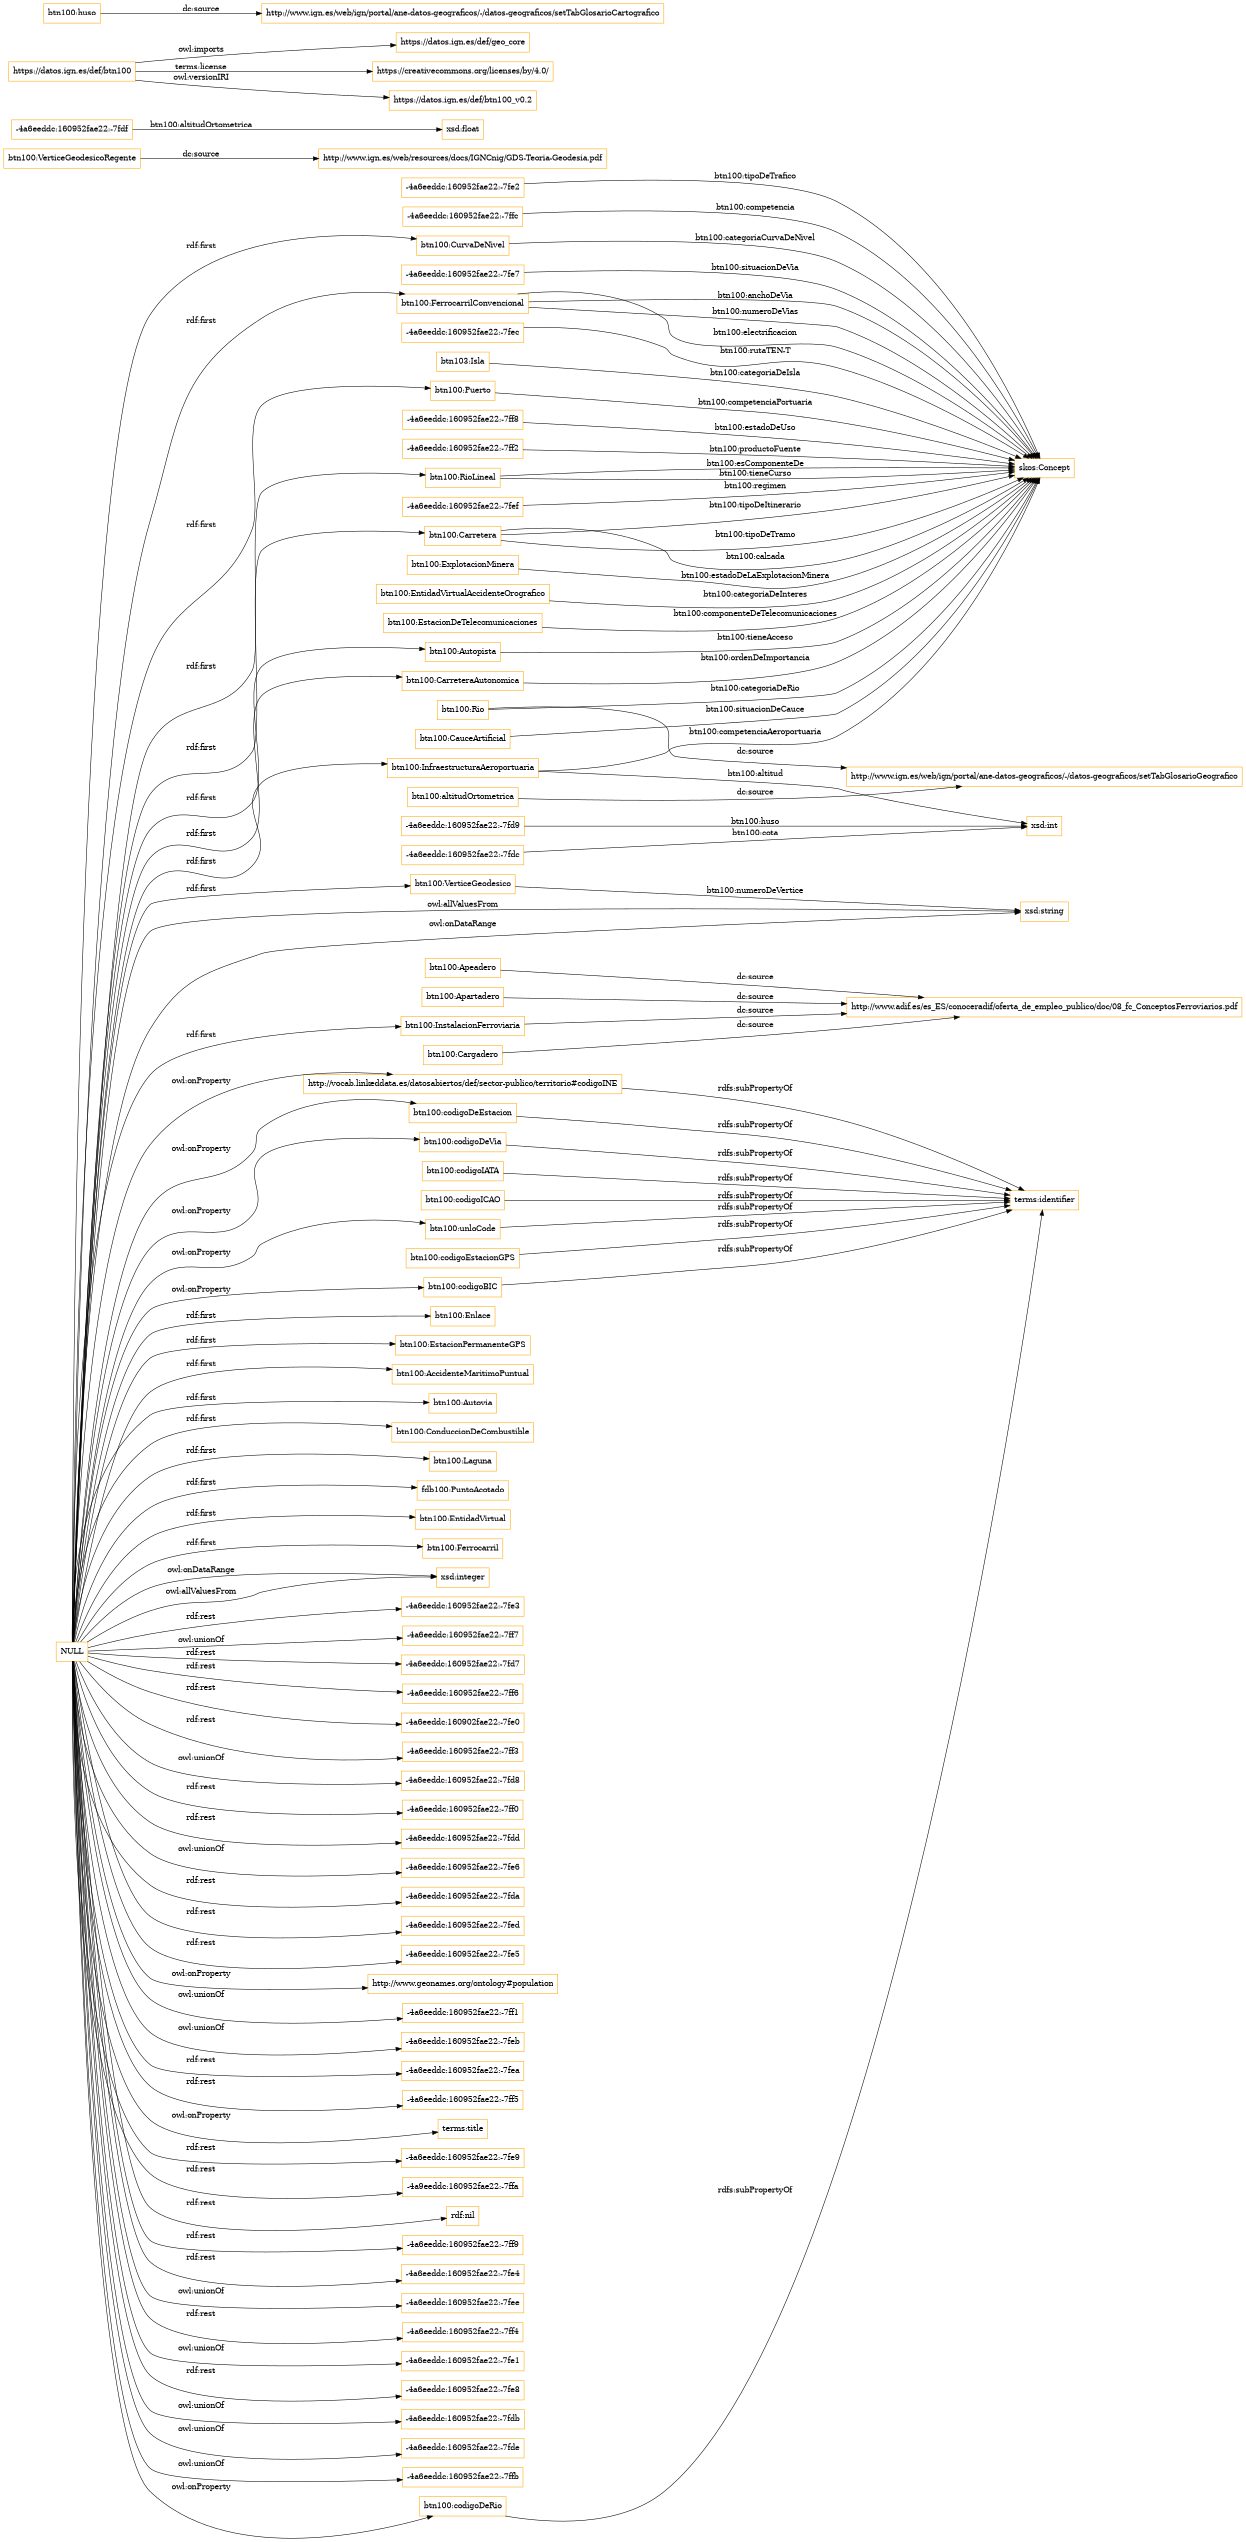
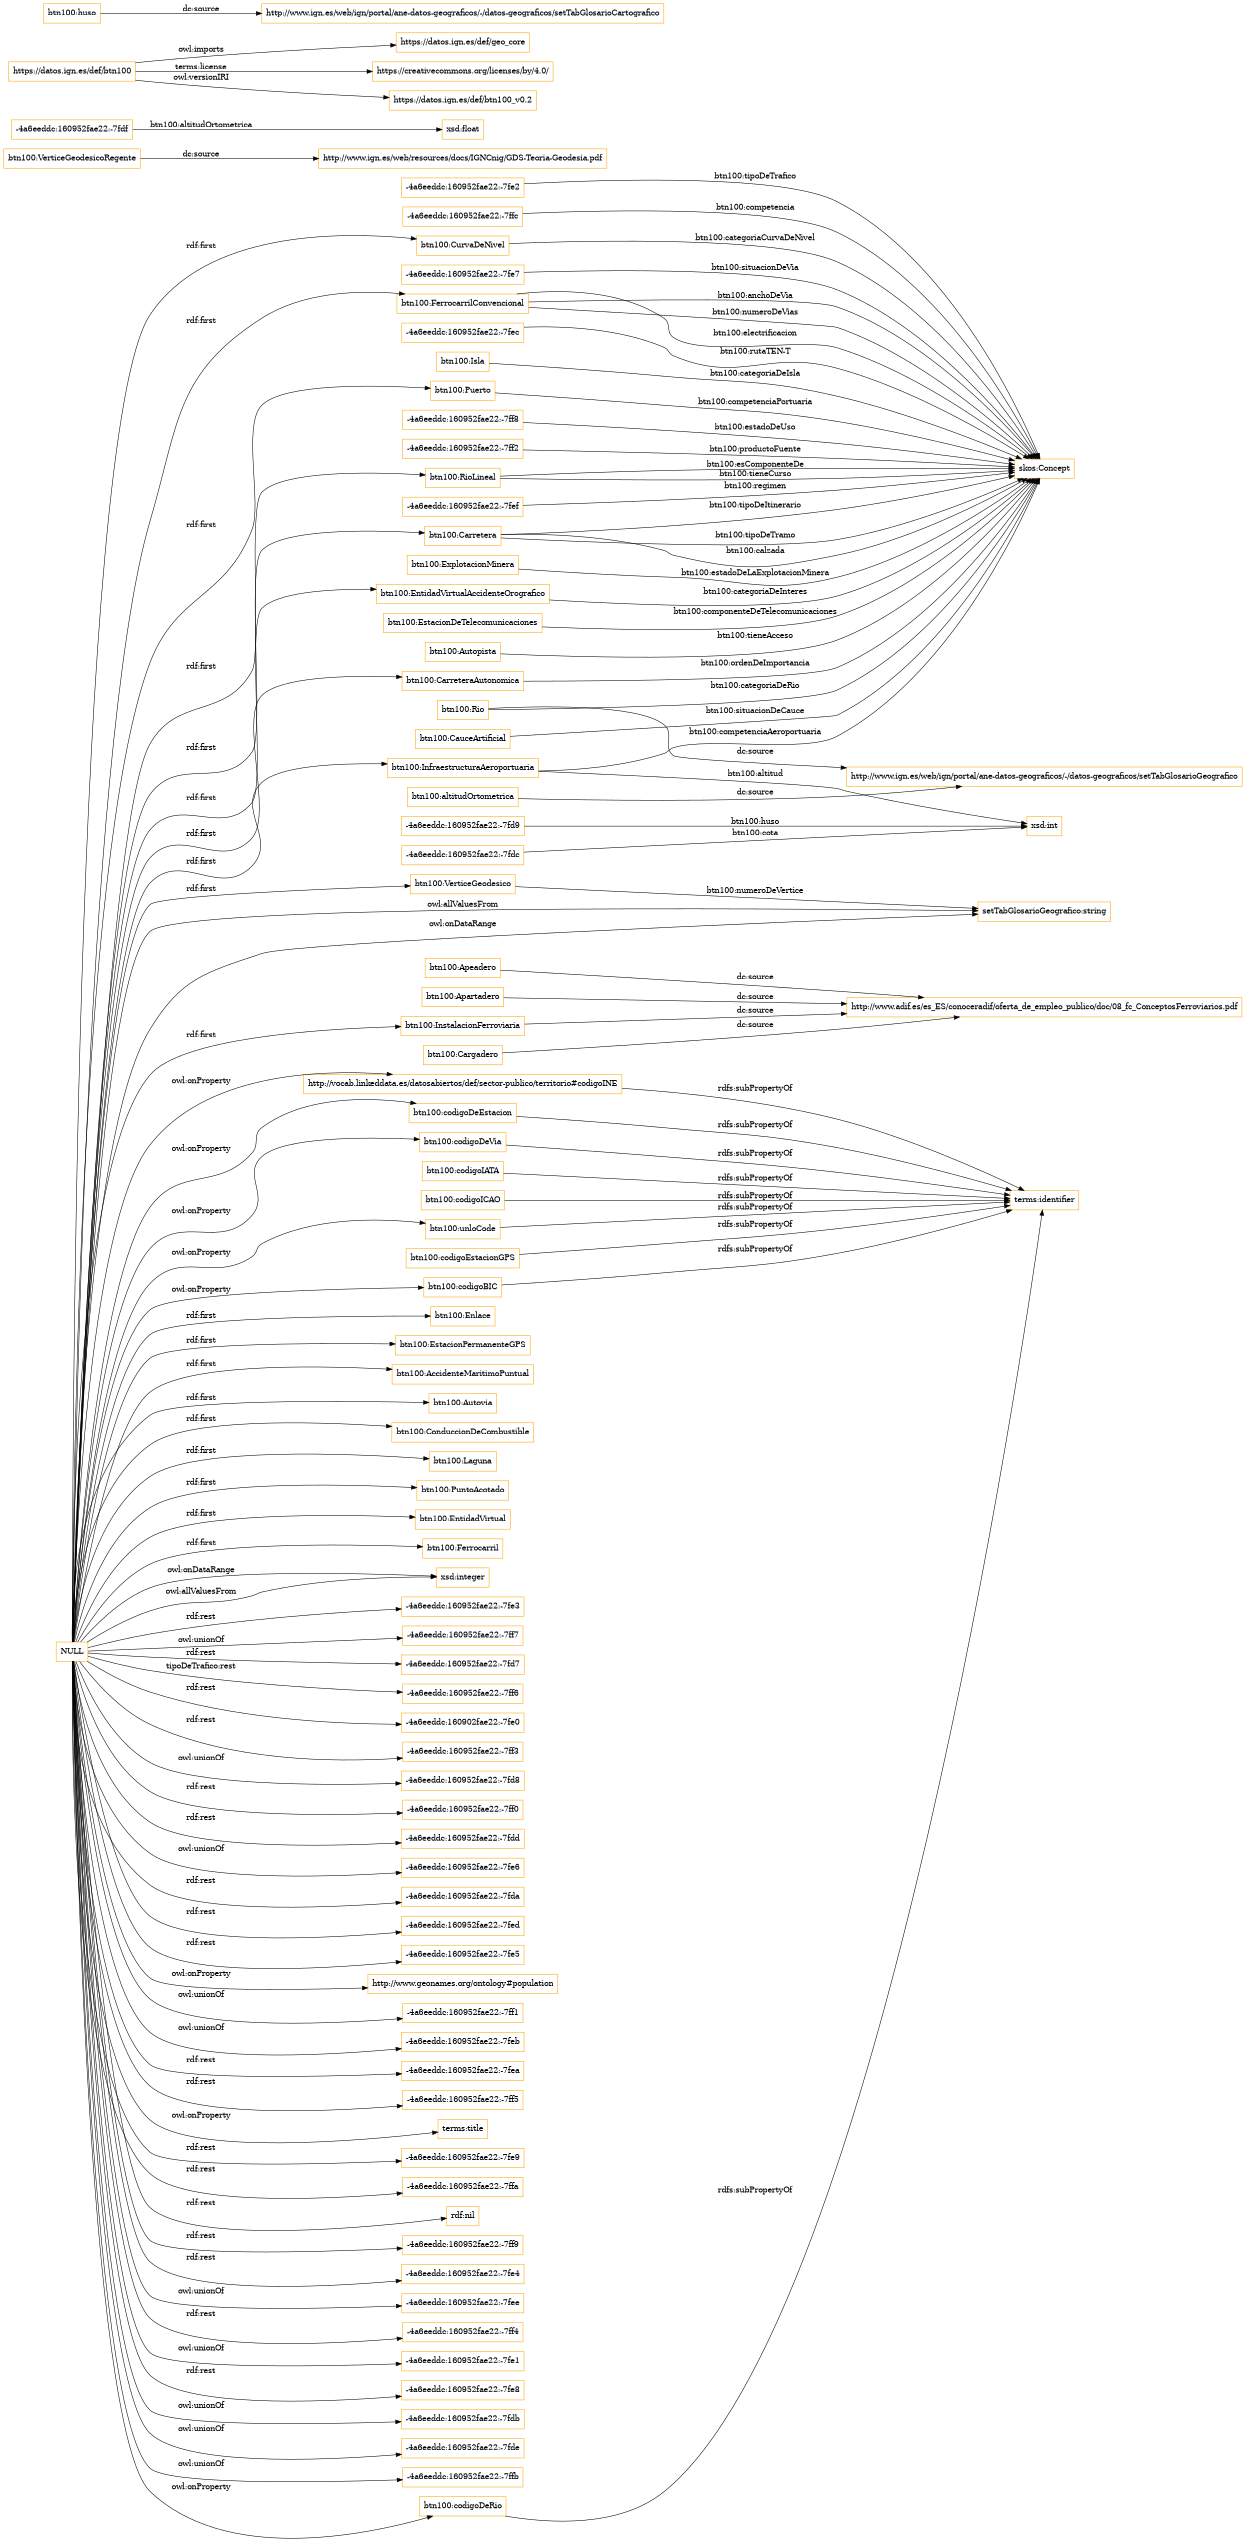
node "btn103:Isla": label "btn103:Isla" -> "btn100:Isla"
node "xsd:string": label "xsd:string" -> "setTabGlosarioGeografico:string"
edge "NULL" -> "btn100:Autopista": now "NULL" -> "btn100:EntidadVirtualAccidenteOrografico"
node "fdb100:PuntoAcotado": label "fdb100:PuntoAcotado" -> "btn100:PuntoAcotado"
edge "NULL" -> "-4a6eeddc:160952fae22:-7ff6": label "rdf:rest" -> "tipoDeTrafico:rest"
node "-4a9eeddc:160952fae22:-7ffa": label "-4a9eeddc:160952fae22:-7ffa" -> "-4a6eeddc:160952fae22:-7ffa"
